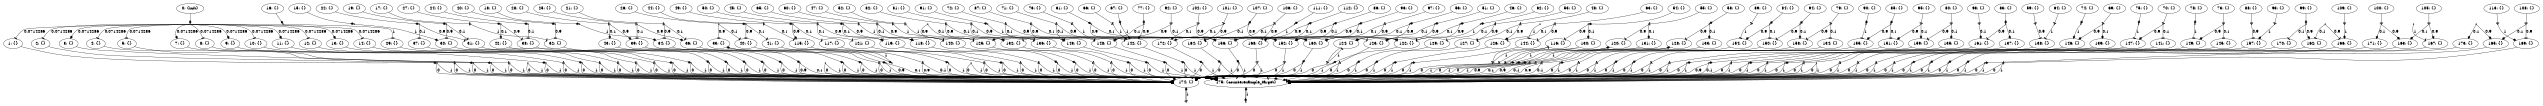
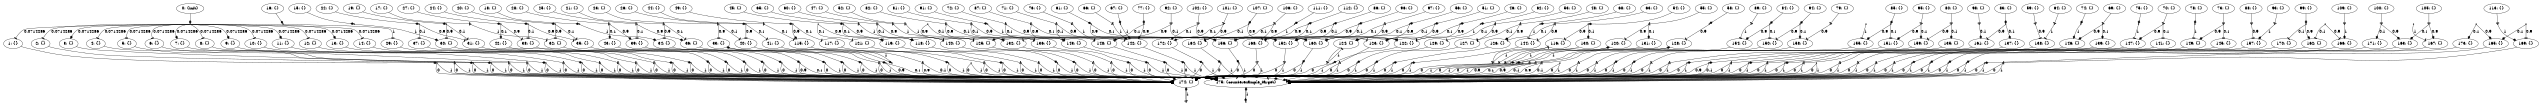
node "23: {}": added
node "50: {}": removed
node "68: {}": added
node "90: {}": removed
node "108: {}": removed
node "6: {}": added
node "35: {}": added
node "133: {}": removed
node "134: {}": removed
